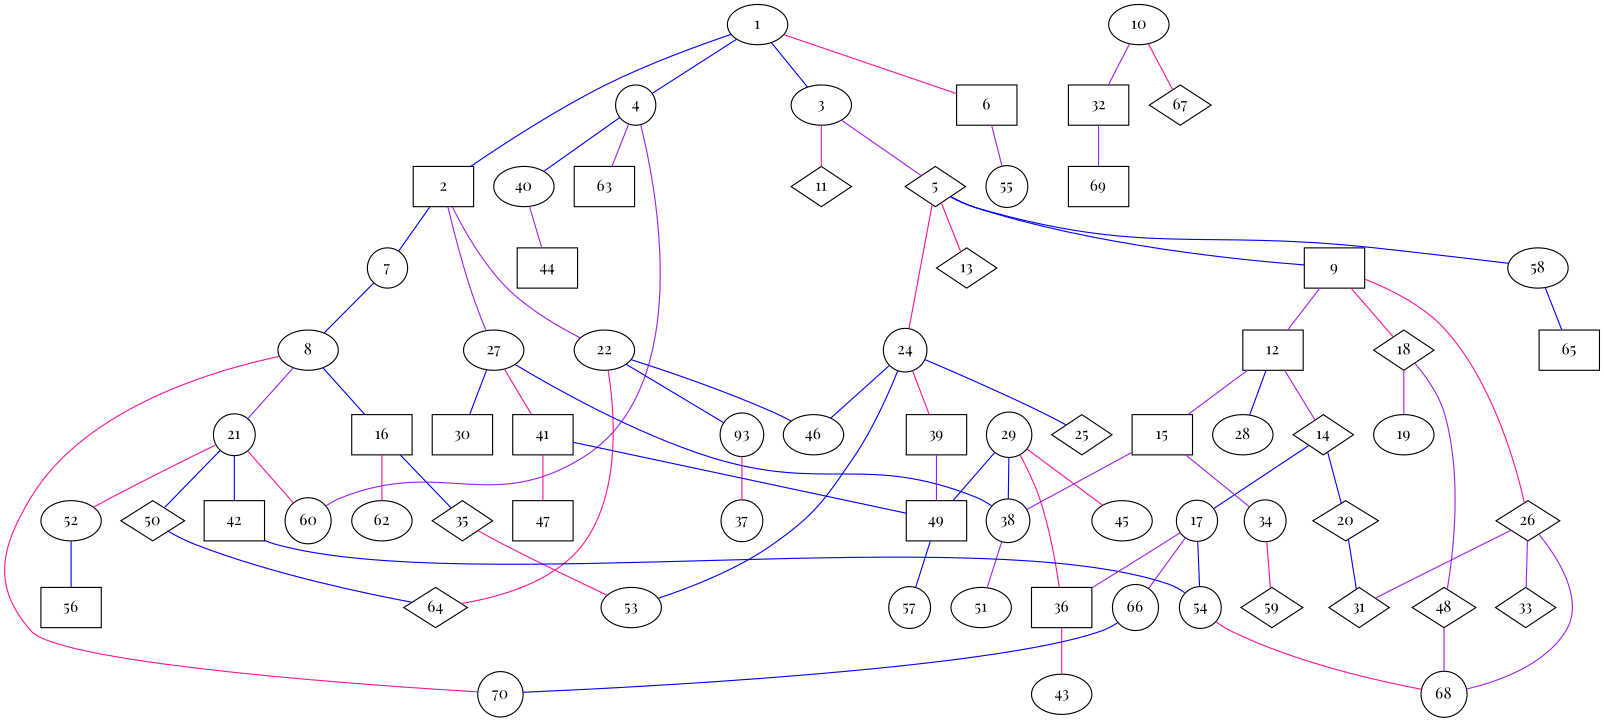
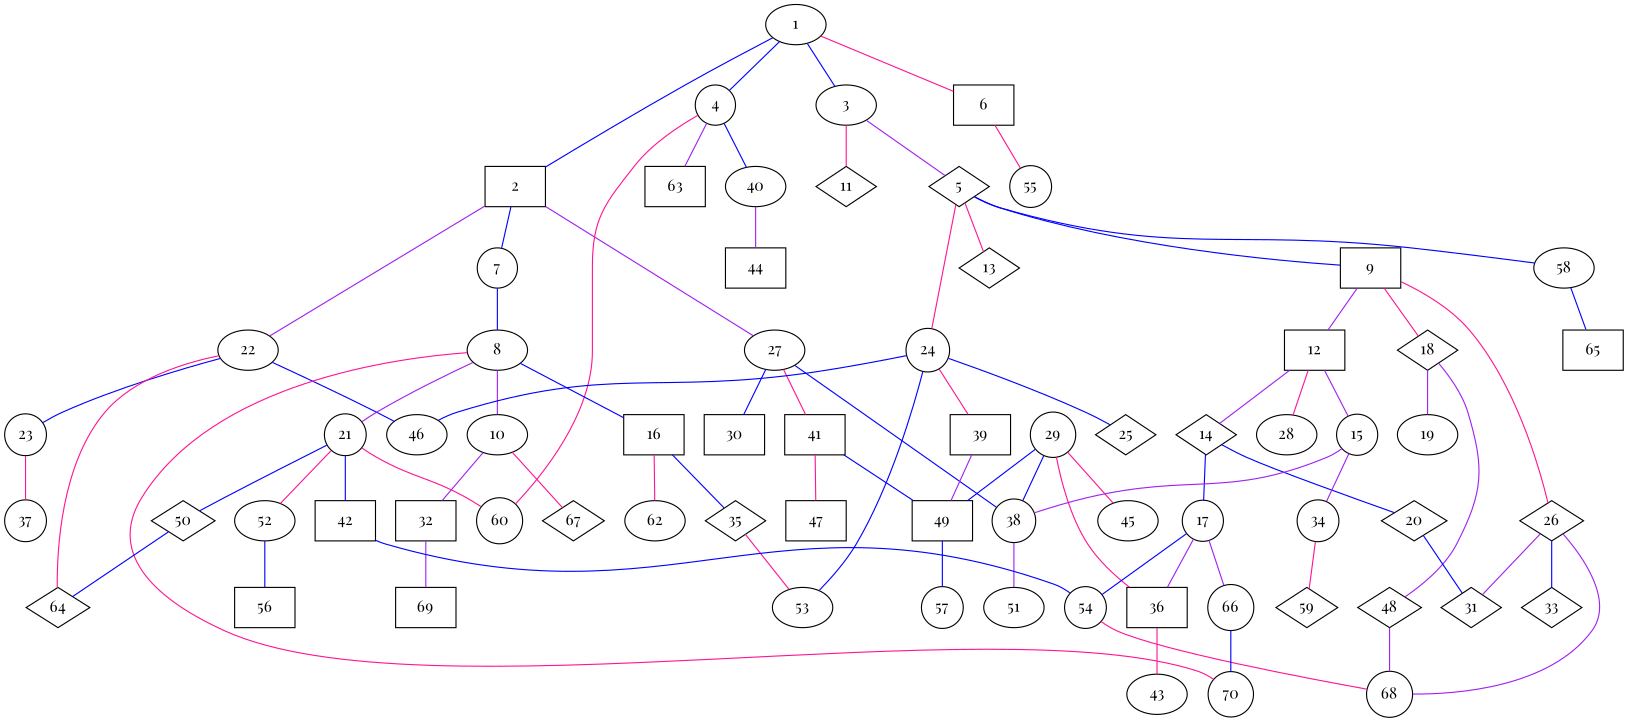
edge "6" -- "55": color purple -> deeppink
edge "8" -- "10": added
edge "12" -- "28": color blue -> deeppink
edge "4" -- "60": color purple -> deeppink
node "93": label "93" -> "23"
node "15": shape box -> circle
edge "26" -- "33": color purple -> blue
